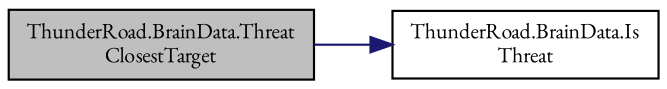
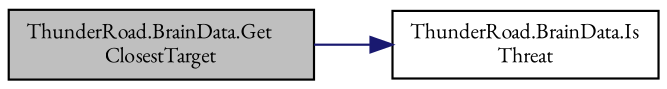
node "ThunderRoad.BrainData.Threat ClosestTarget": label "ThunderRoad.BrainData.Threat ClosestTarget" -> "ThunderRoad.BrainData.Get ClosestTarget"
